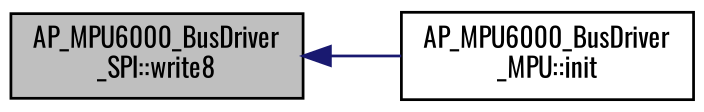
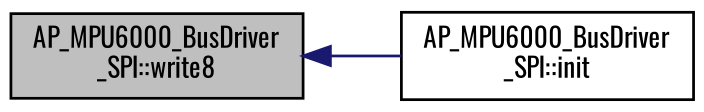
node "AP_MPU6000_BusDriver _MPU::init": label "AP_MPU6000_BusDriver _MPU::init" -> "AP_MPU6000_BusDriver _SPI::init"
